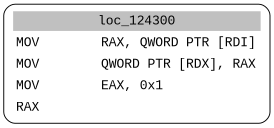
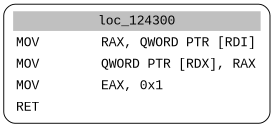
node "loc_124300": text "RAX" -> "RET"
